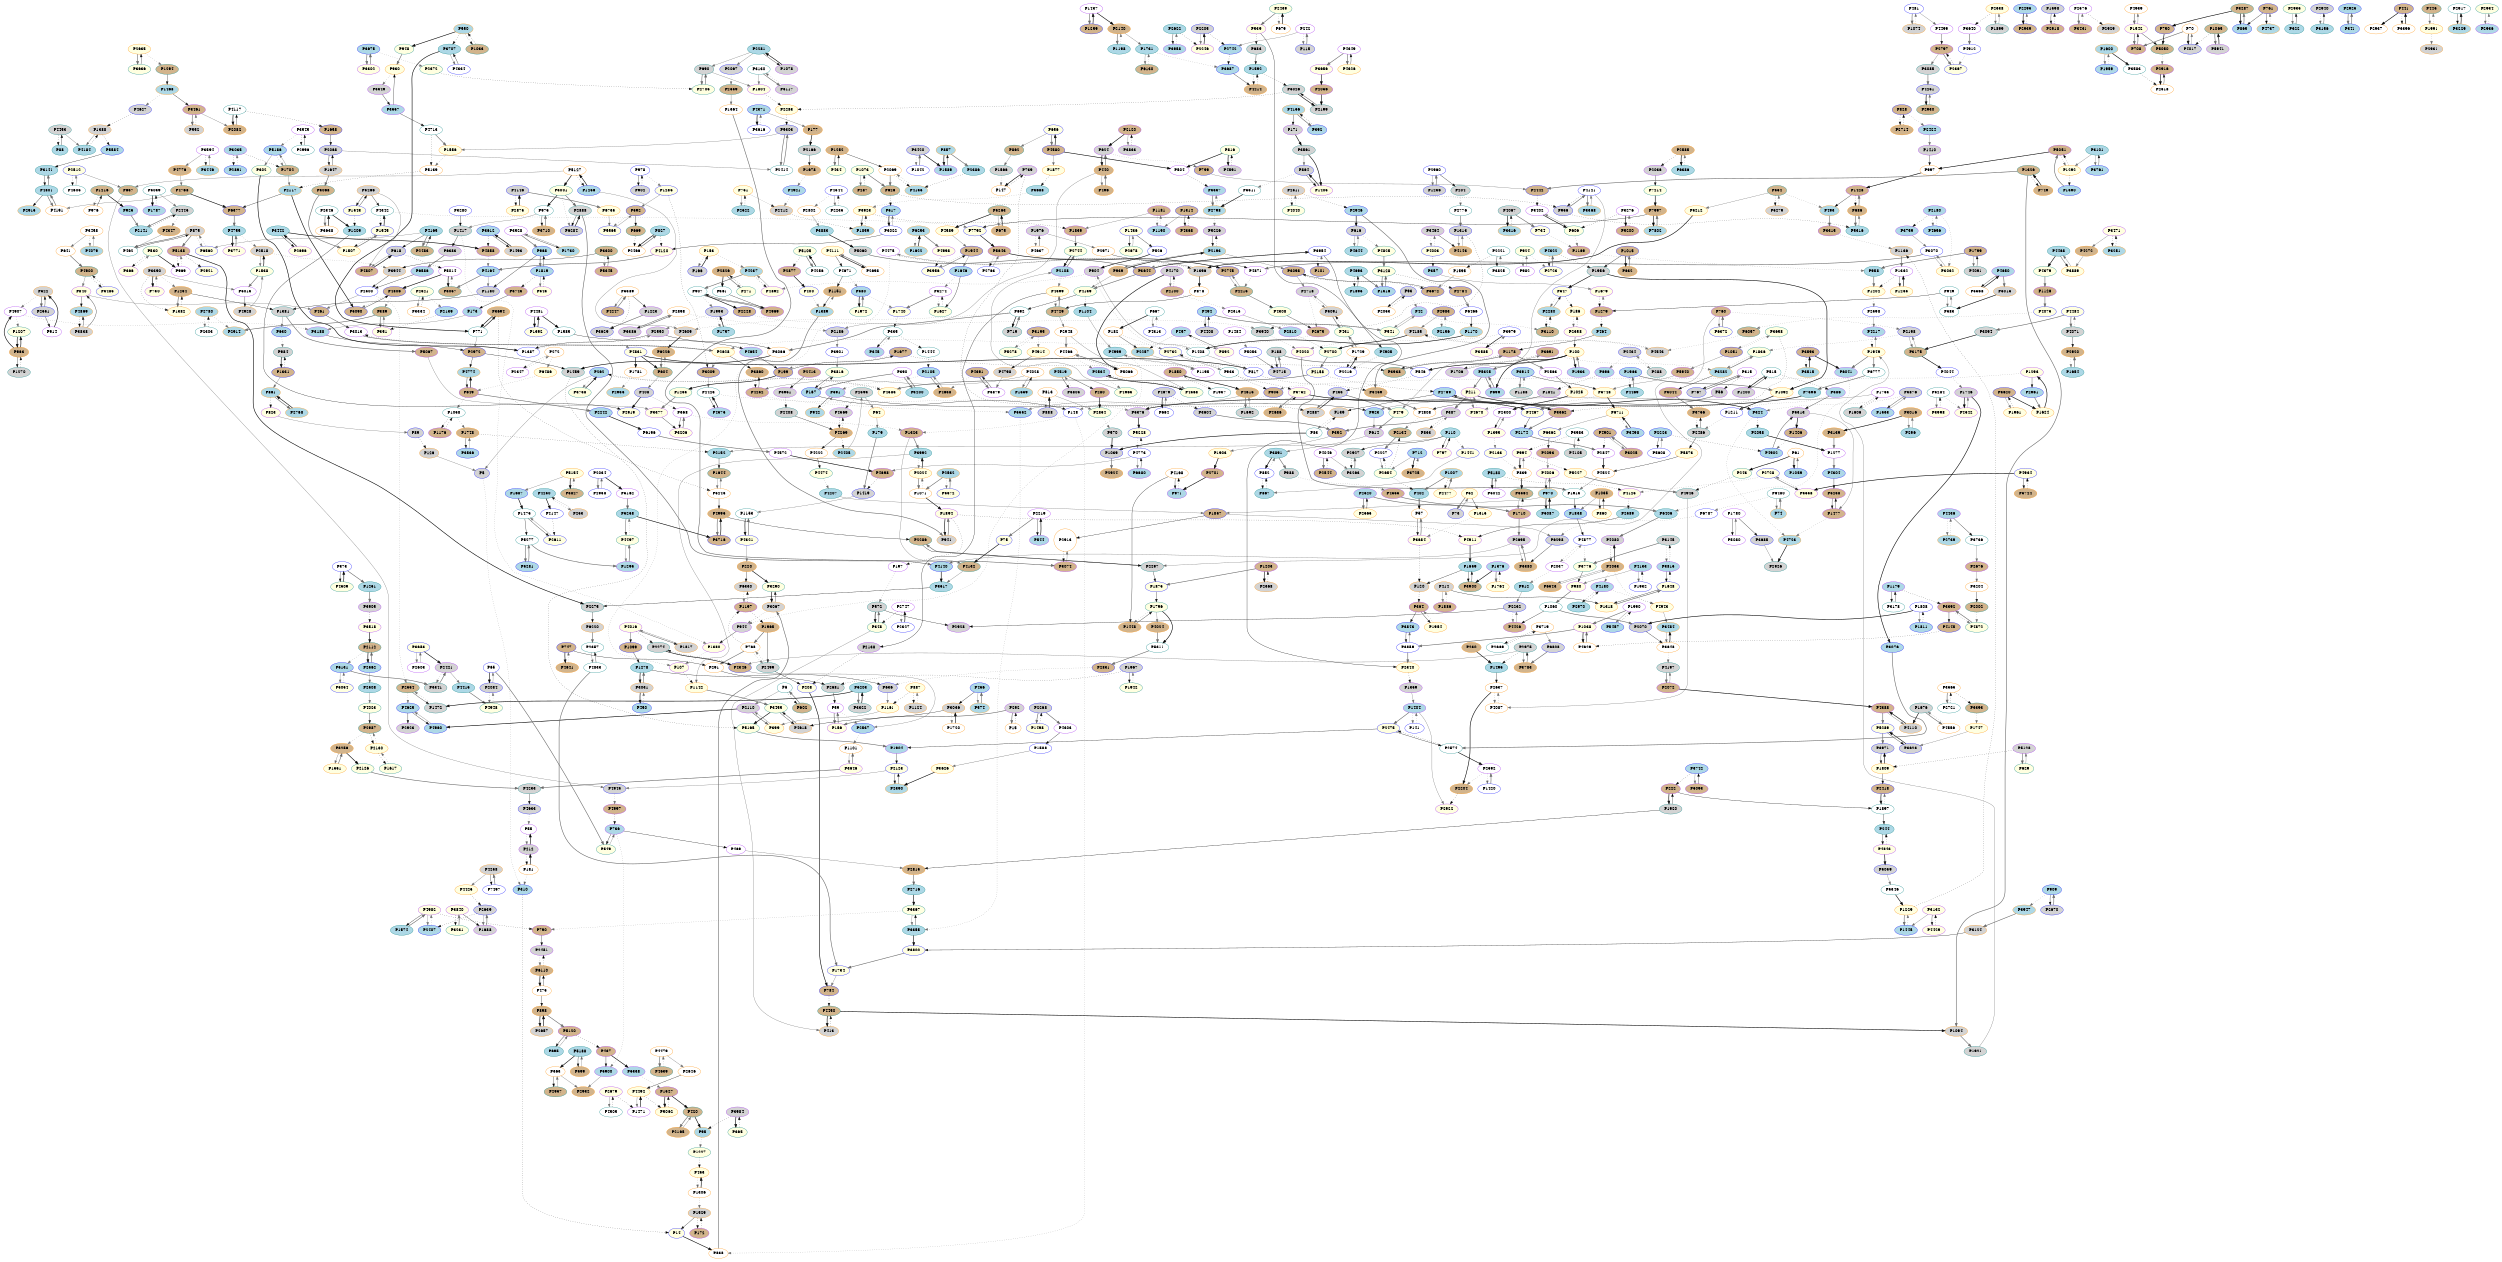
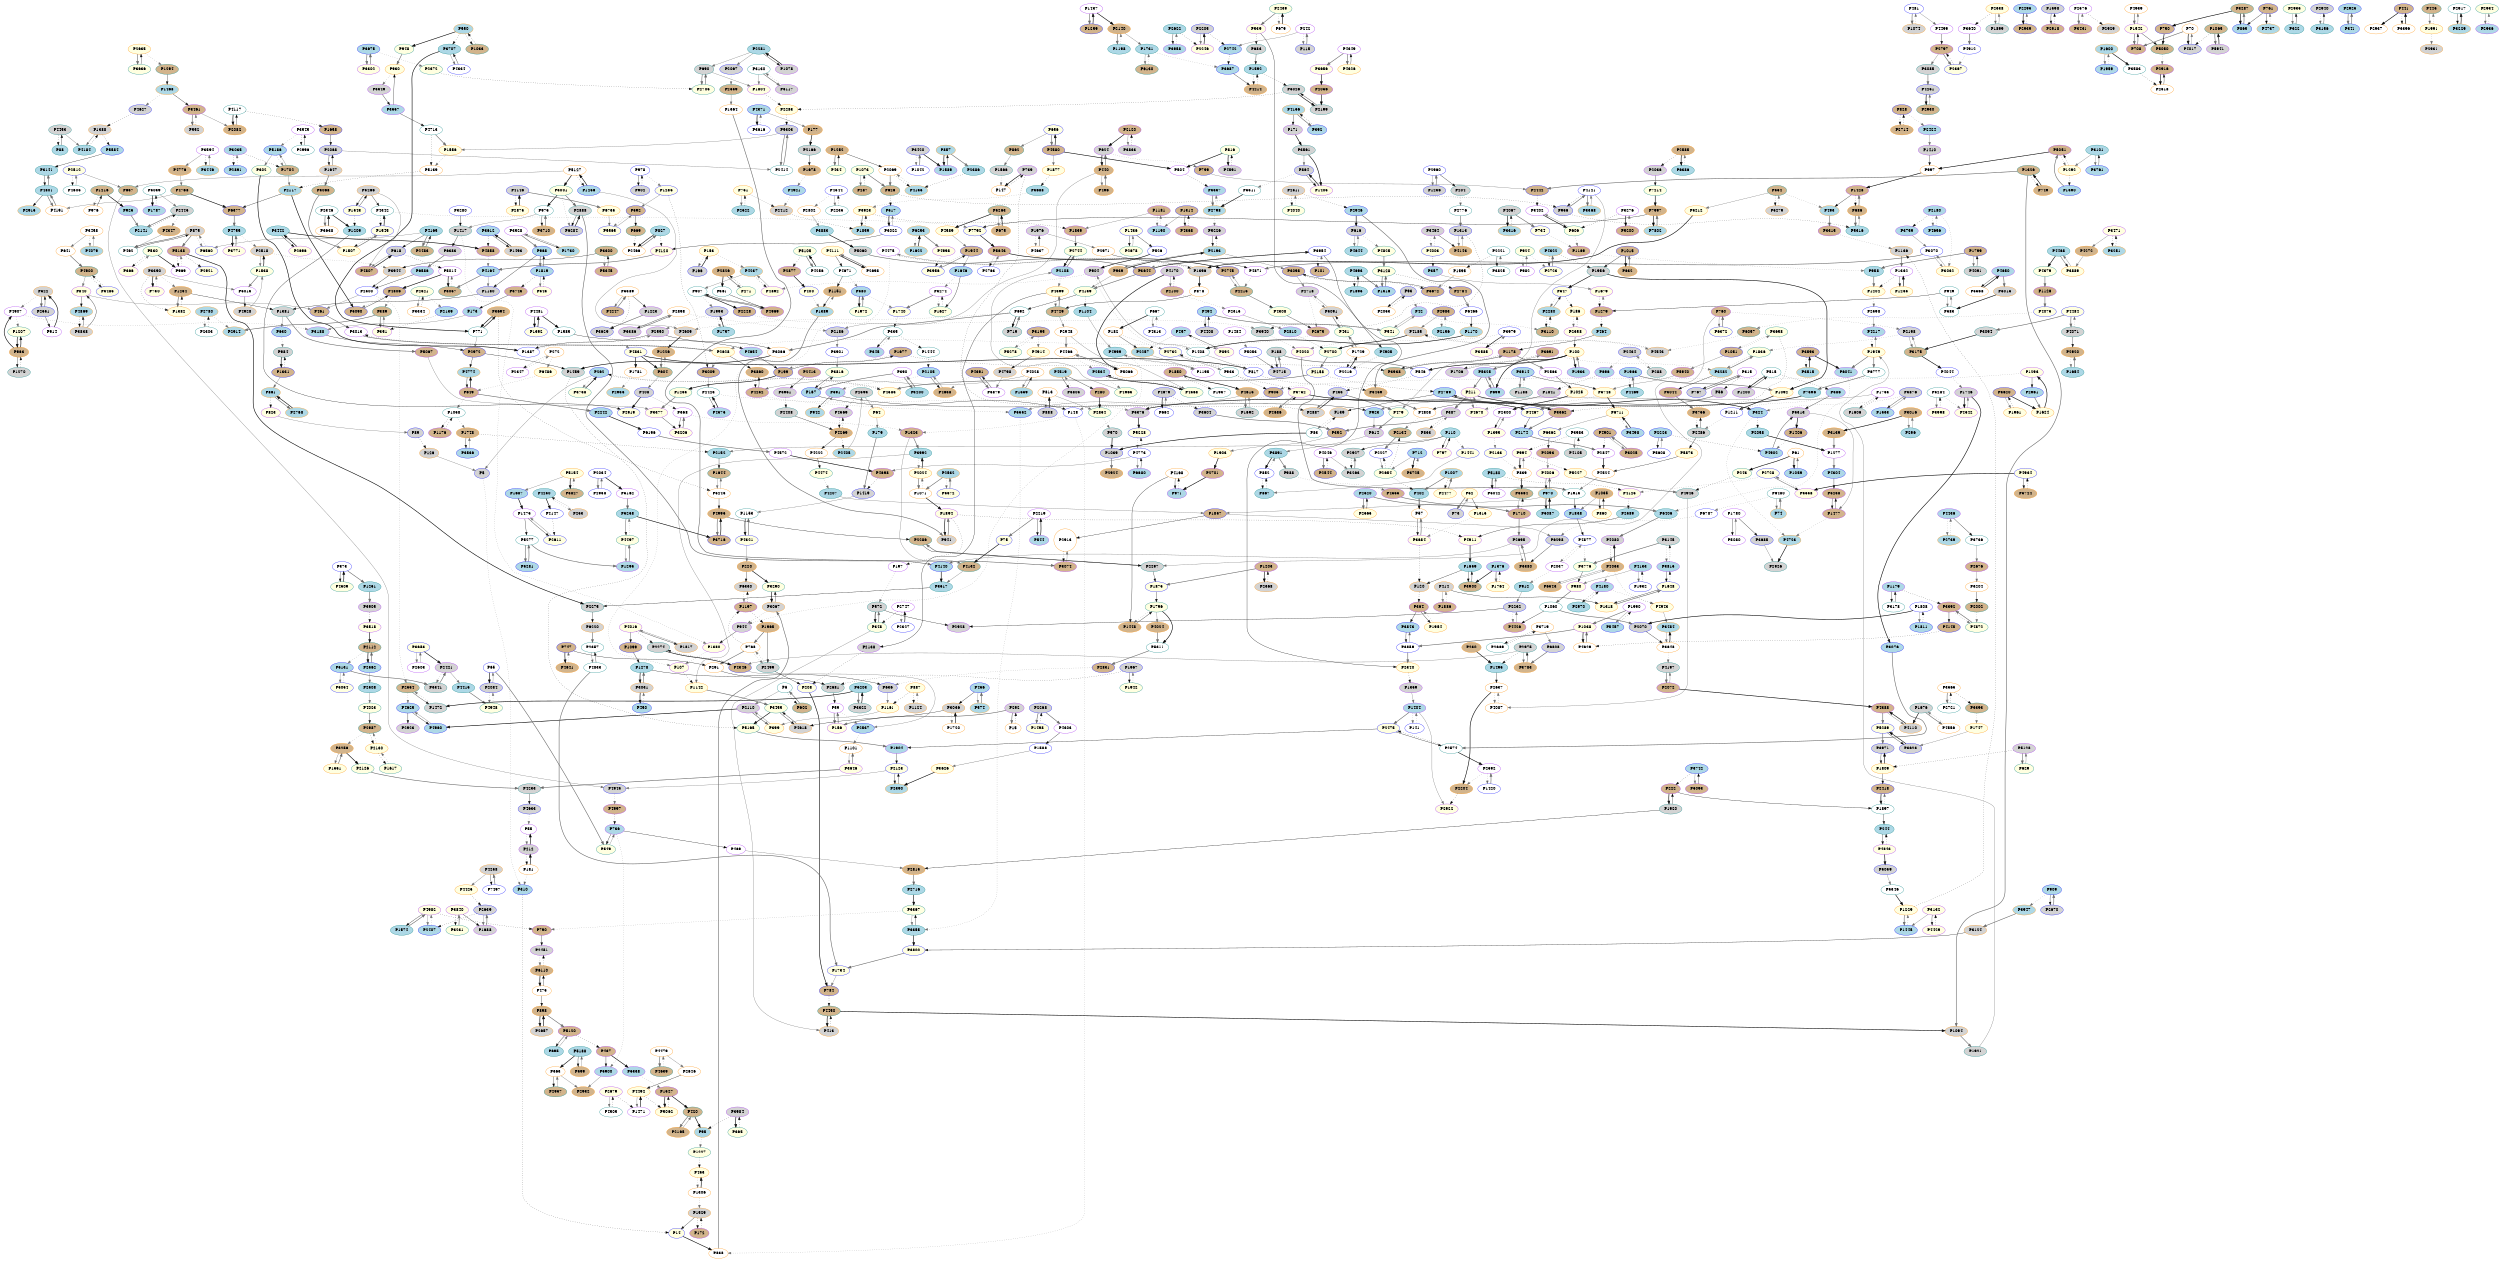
edge "P4237" -> "P907": style bold -> solid
node "P6226": label "P6226" -> "P1226"
node "P1475": color teal -> purple
